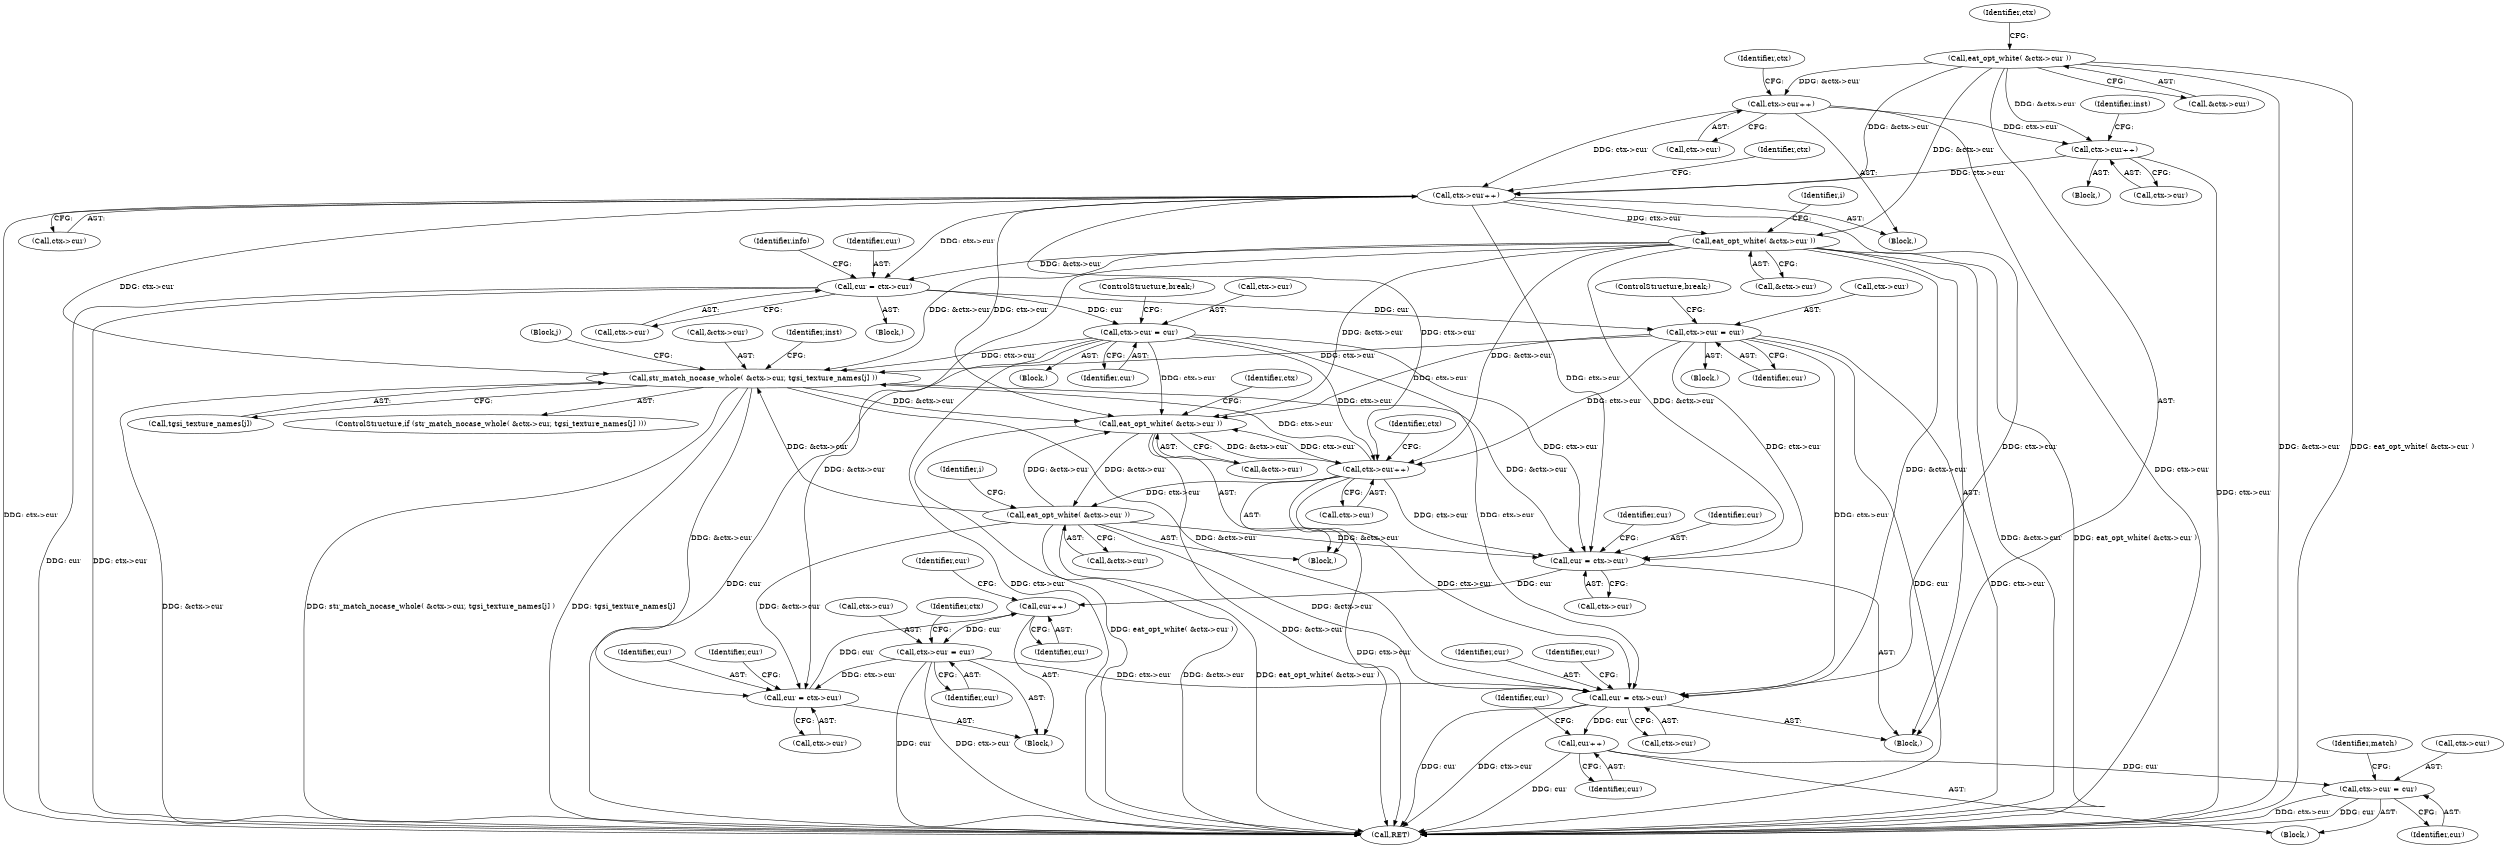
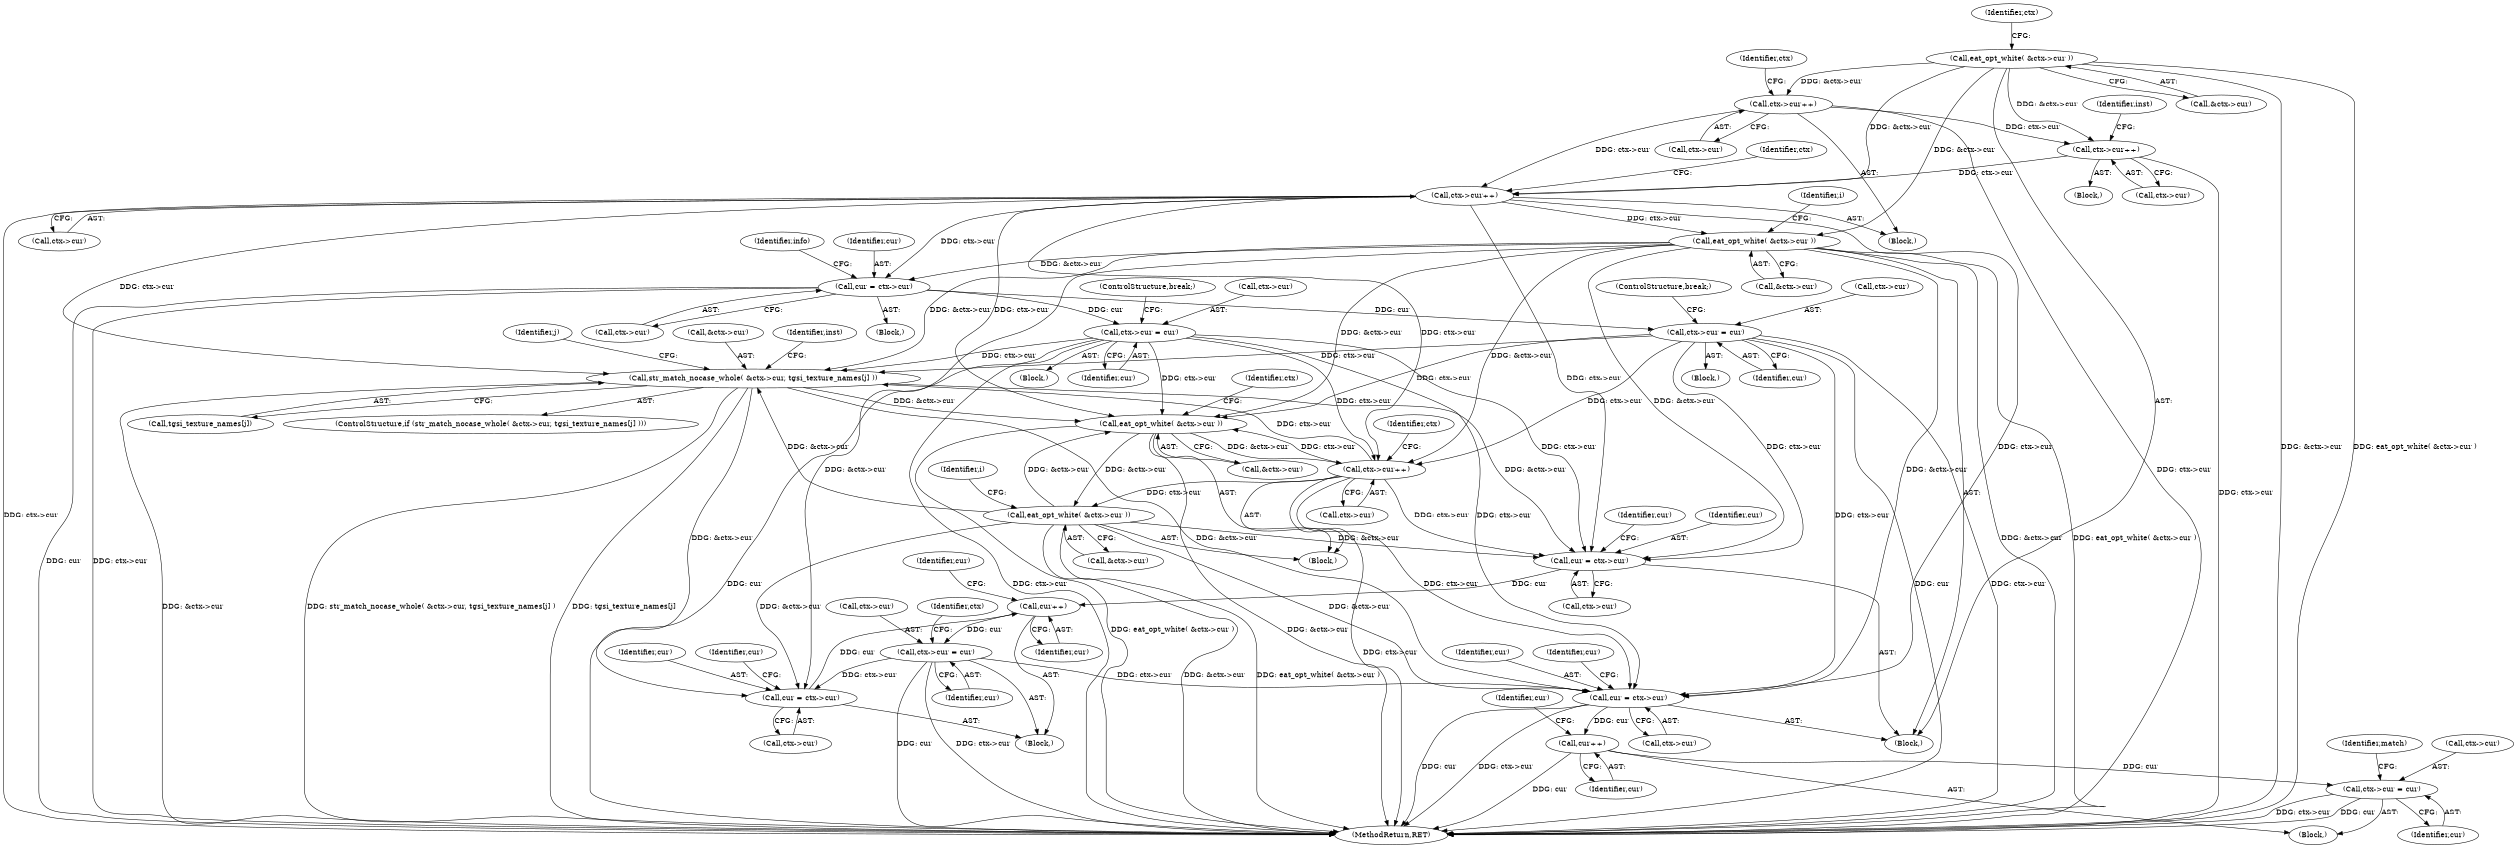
node "(Block,j)": label "(Block,j)" -> "(Identifier,j)"
node "(Call,RET)": label "(Call,RET)" -> "(MethodReturn,RET)"
